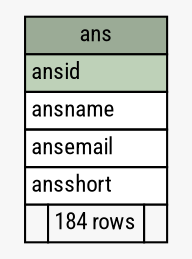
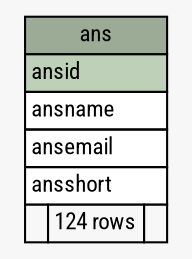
node "ans": text "184 rows" -> "124 rows"
